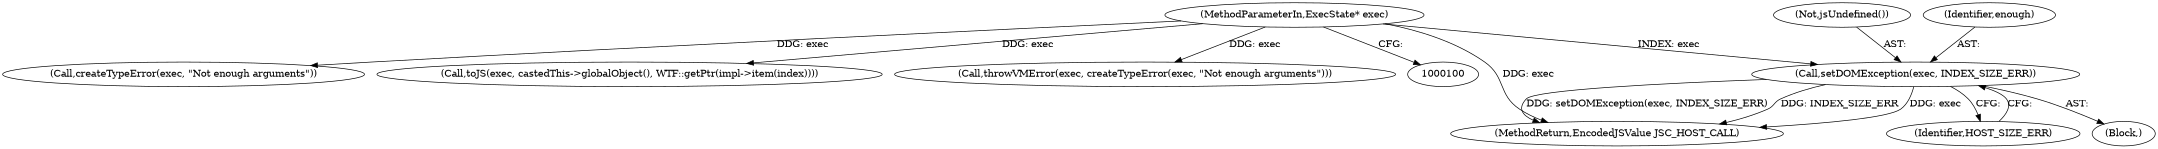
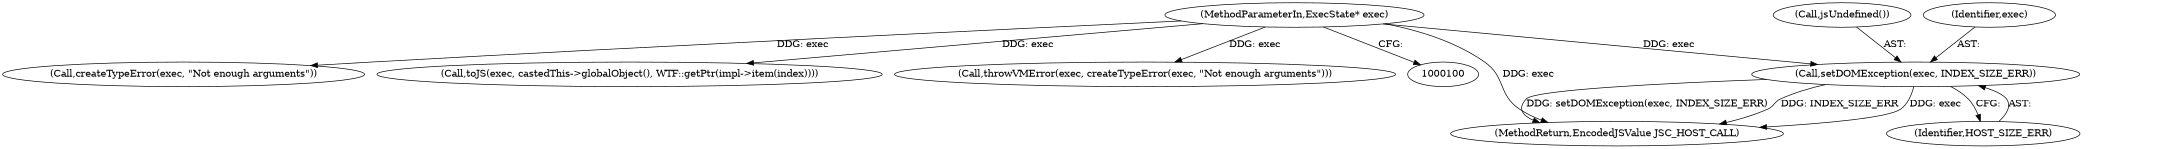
node "(Not,jsUndefined())": label "(Not,jsUndefined())" -> "(Call,jsUndefined())"
node "(Identifier,enough)": label "(Identifier,enough)" -> "(Identifier,exec)"
edge "(MethodParameterIn,ExecState* exec)" -> "(Call,setDOMException(exec, INDEX_SIZE_ERR))": label "INDEX: exec" -> "DDG: exec"
edge "(Identifier,HOST_SIZE_ERR)" -> "(Call,setDOMException(exec, INDEX_SIZE_ERR))": label "CFG: " -> "AST: "
node "(Block,)": removed
